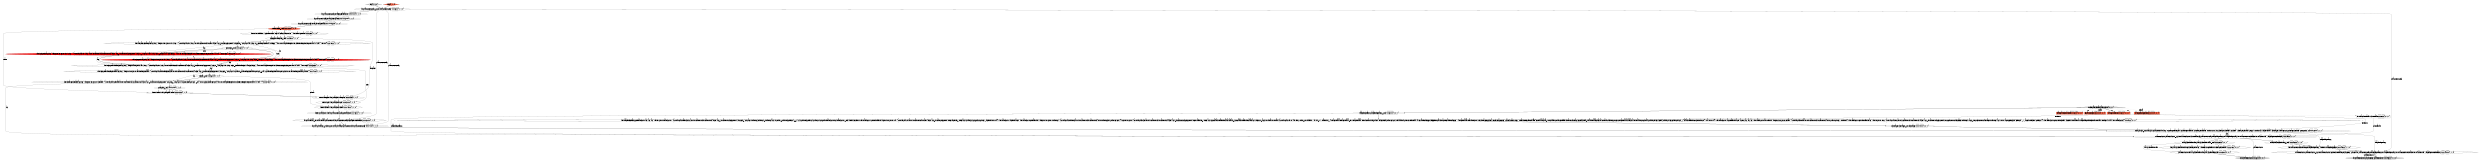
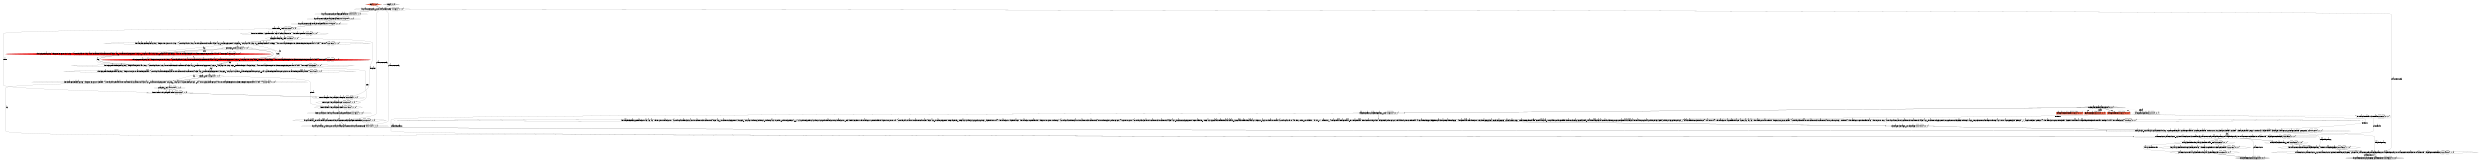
node "setup['1', '0', '0']": fillcolor lightgray -> tomato
node "setup['0', '1', '0']": fillcolor tomato -> lightgray
node "Tenants tenants = mock()@@@7@@@['1', '1', '0']": fillcolor tomato -> white
node "final TopicName topicName@@@2@@@['0', '0', '1']": fillcolor tomato -> white
